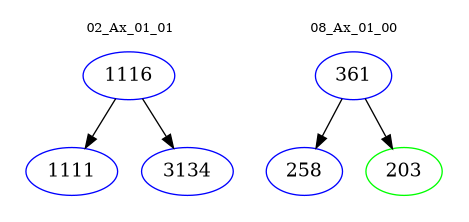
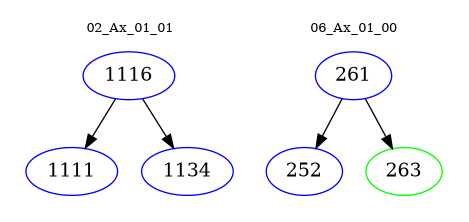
cluster "08_Ax_01_00": label "08_Ax_01_00" -> "06_Ax_01_00"
node "361": label "361" -> "261"
node "3134": label "3134" -> "1134"
node "258": label "258" -> "252"
node "203": label "203" -> "263"
